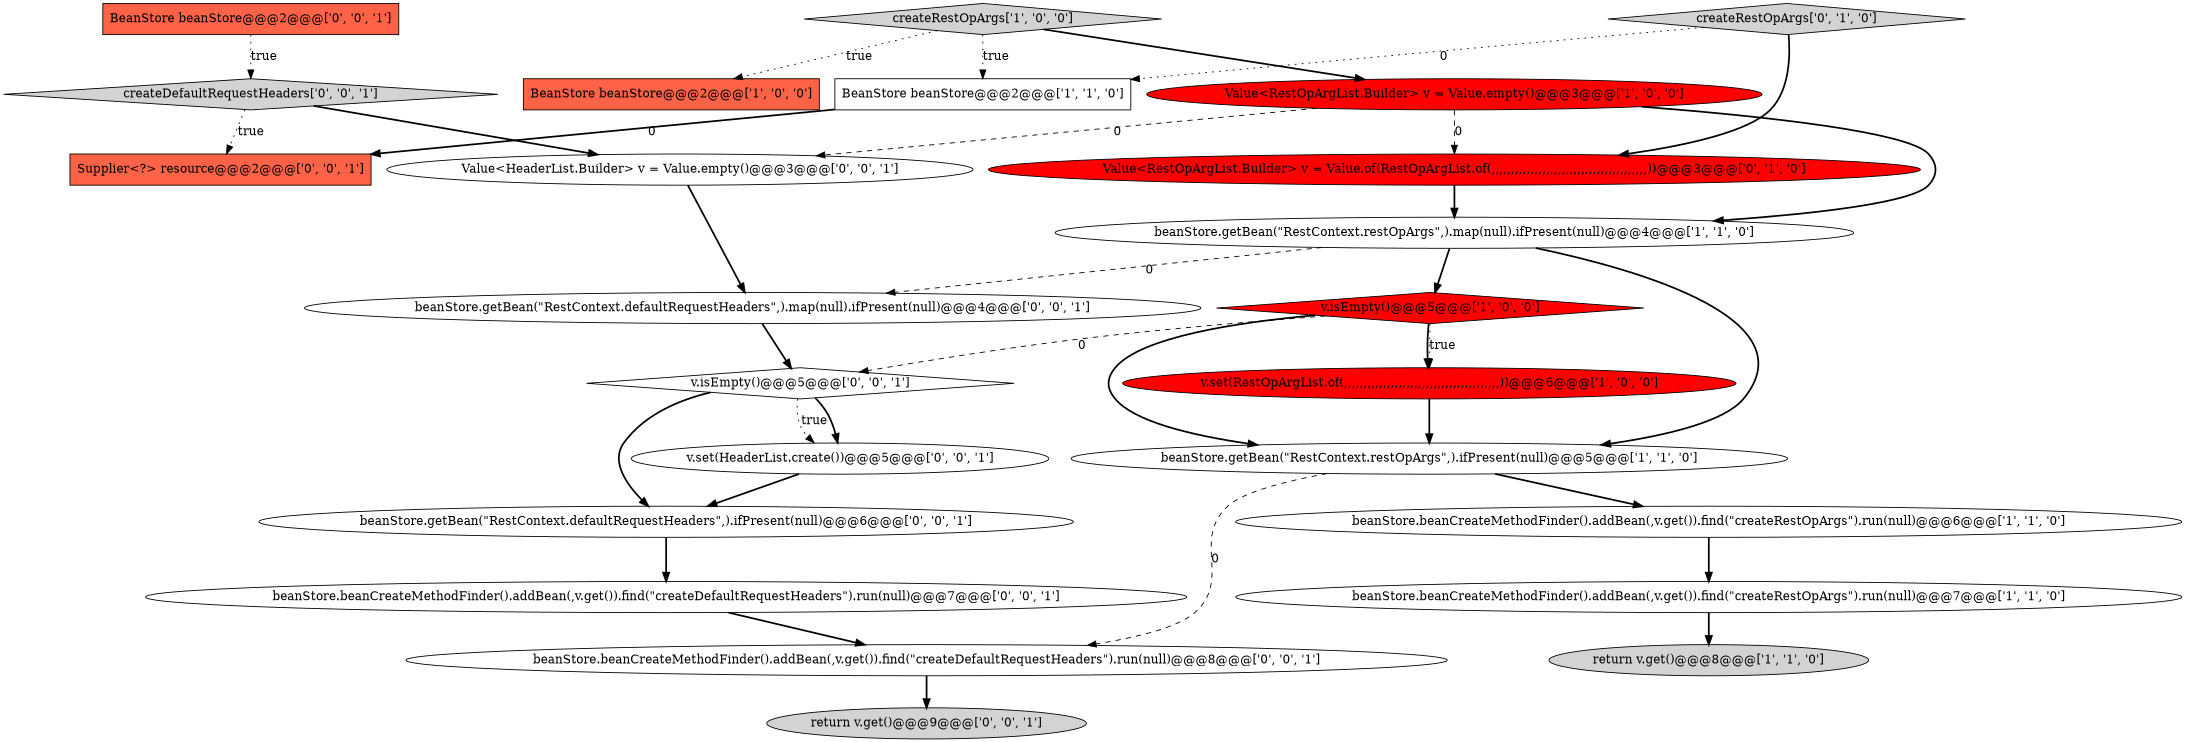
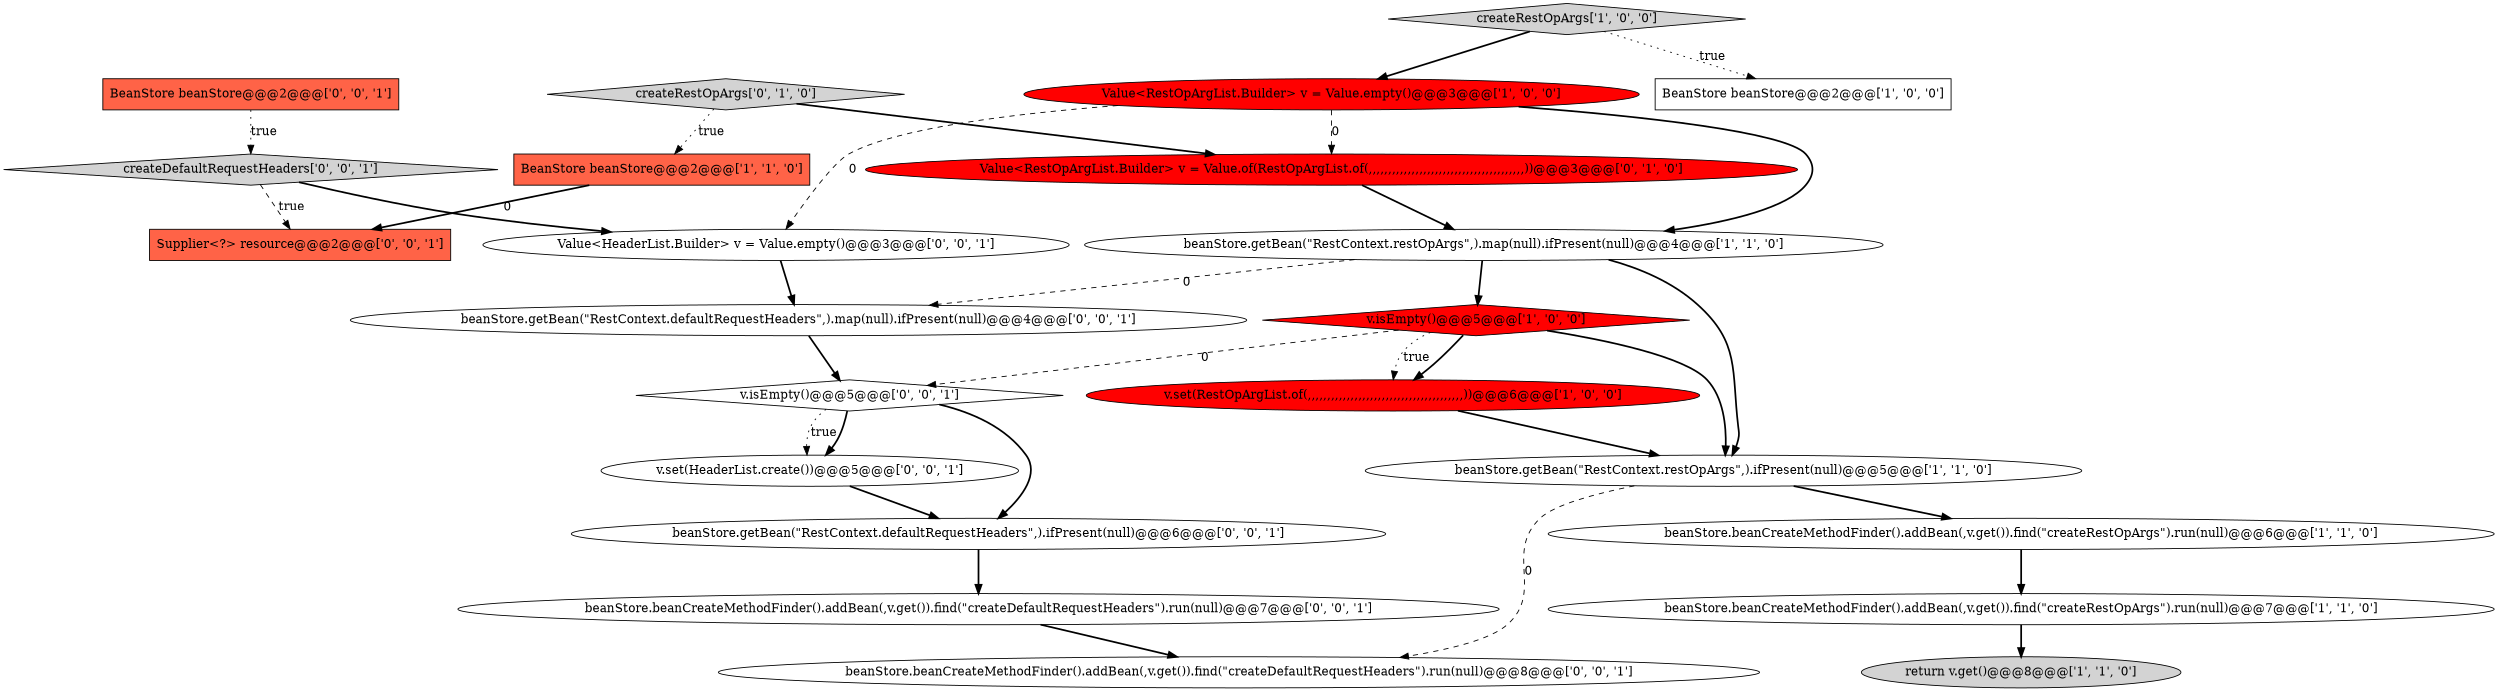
edge "createRestOpArgs['1', '0', '0']" -> "BeanStore beanStore@@@2@@@['1', '1', '0']": removed, label "true"
edge "createRestOpArgs['0', '1', '0']" -> "BeanStore beanStore@@@2@@@['1', '1', '0']": label "0" -> "true"
node "BeanStore beanStore@@@2@@@['1', '0', '0']": fillcolor tomato -> white
node "BeanStore beanStore@@@2@@@['1', '1', '0']": fillcolor white -> tomato
edge "createDefaultRequestHeaders['0', '0', '1']" -> "Supplier<?> resource@@@2@@@['0', '0', '1']": style dotted -> dashed
node "return v.get()@@@9@@@['0', '0', '1']": removed
